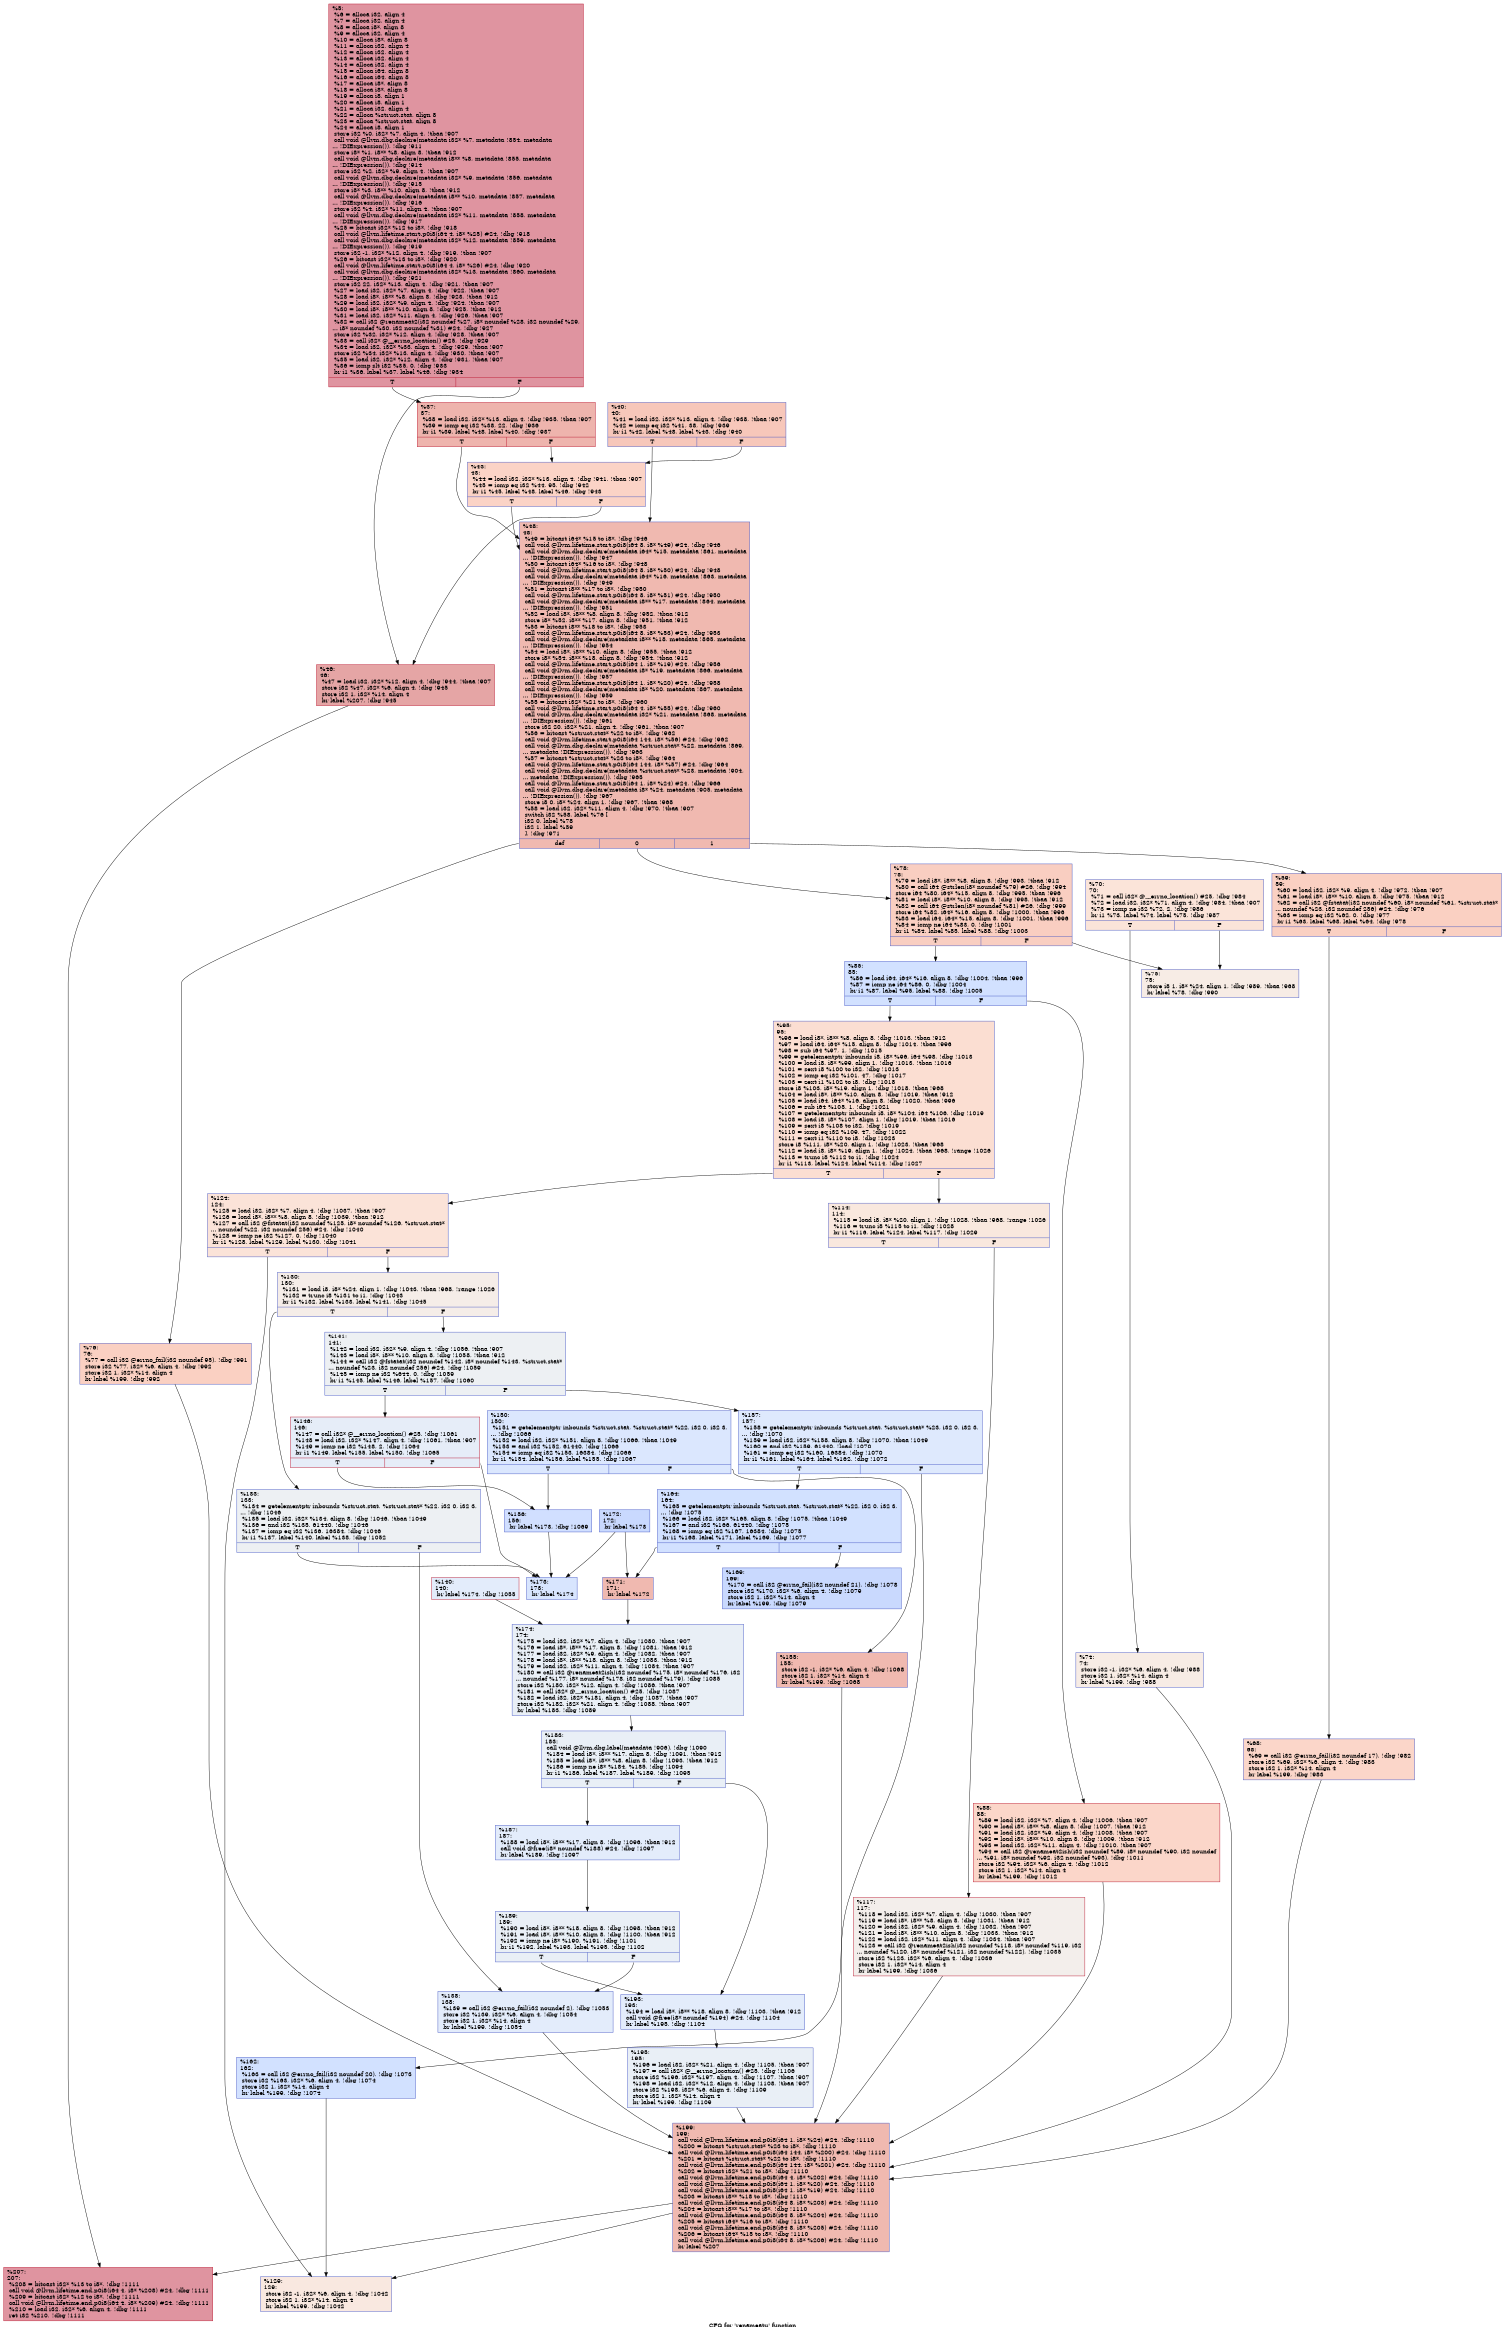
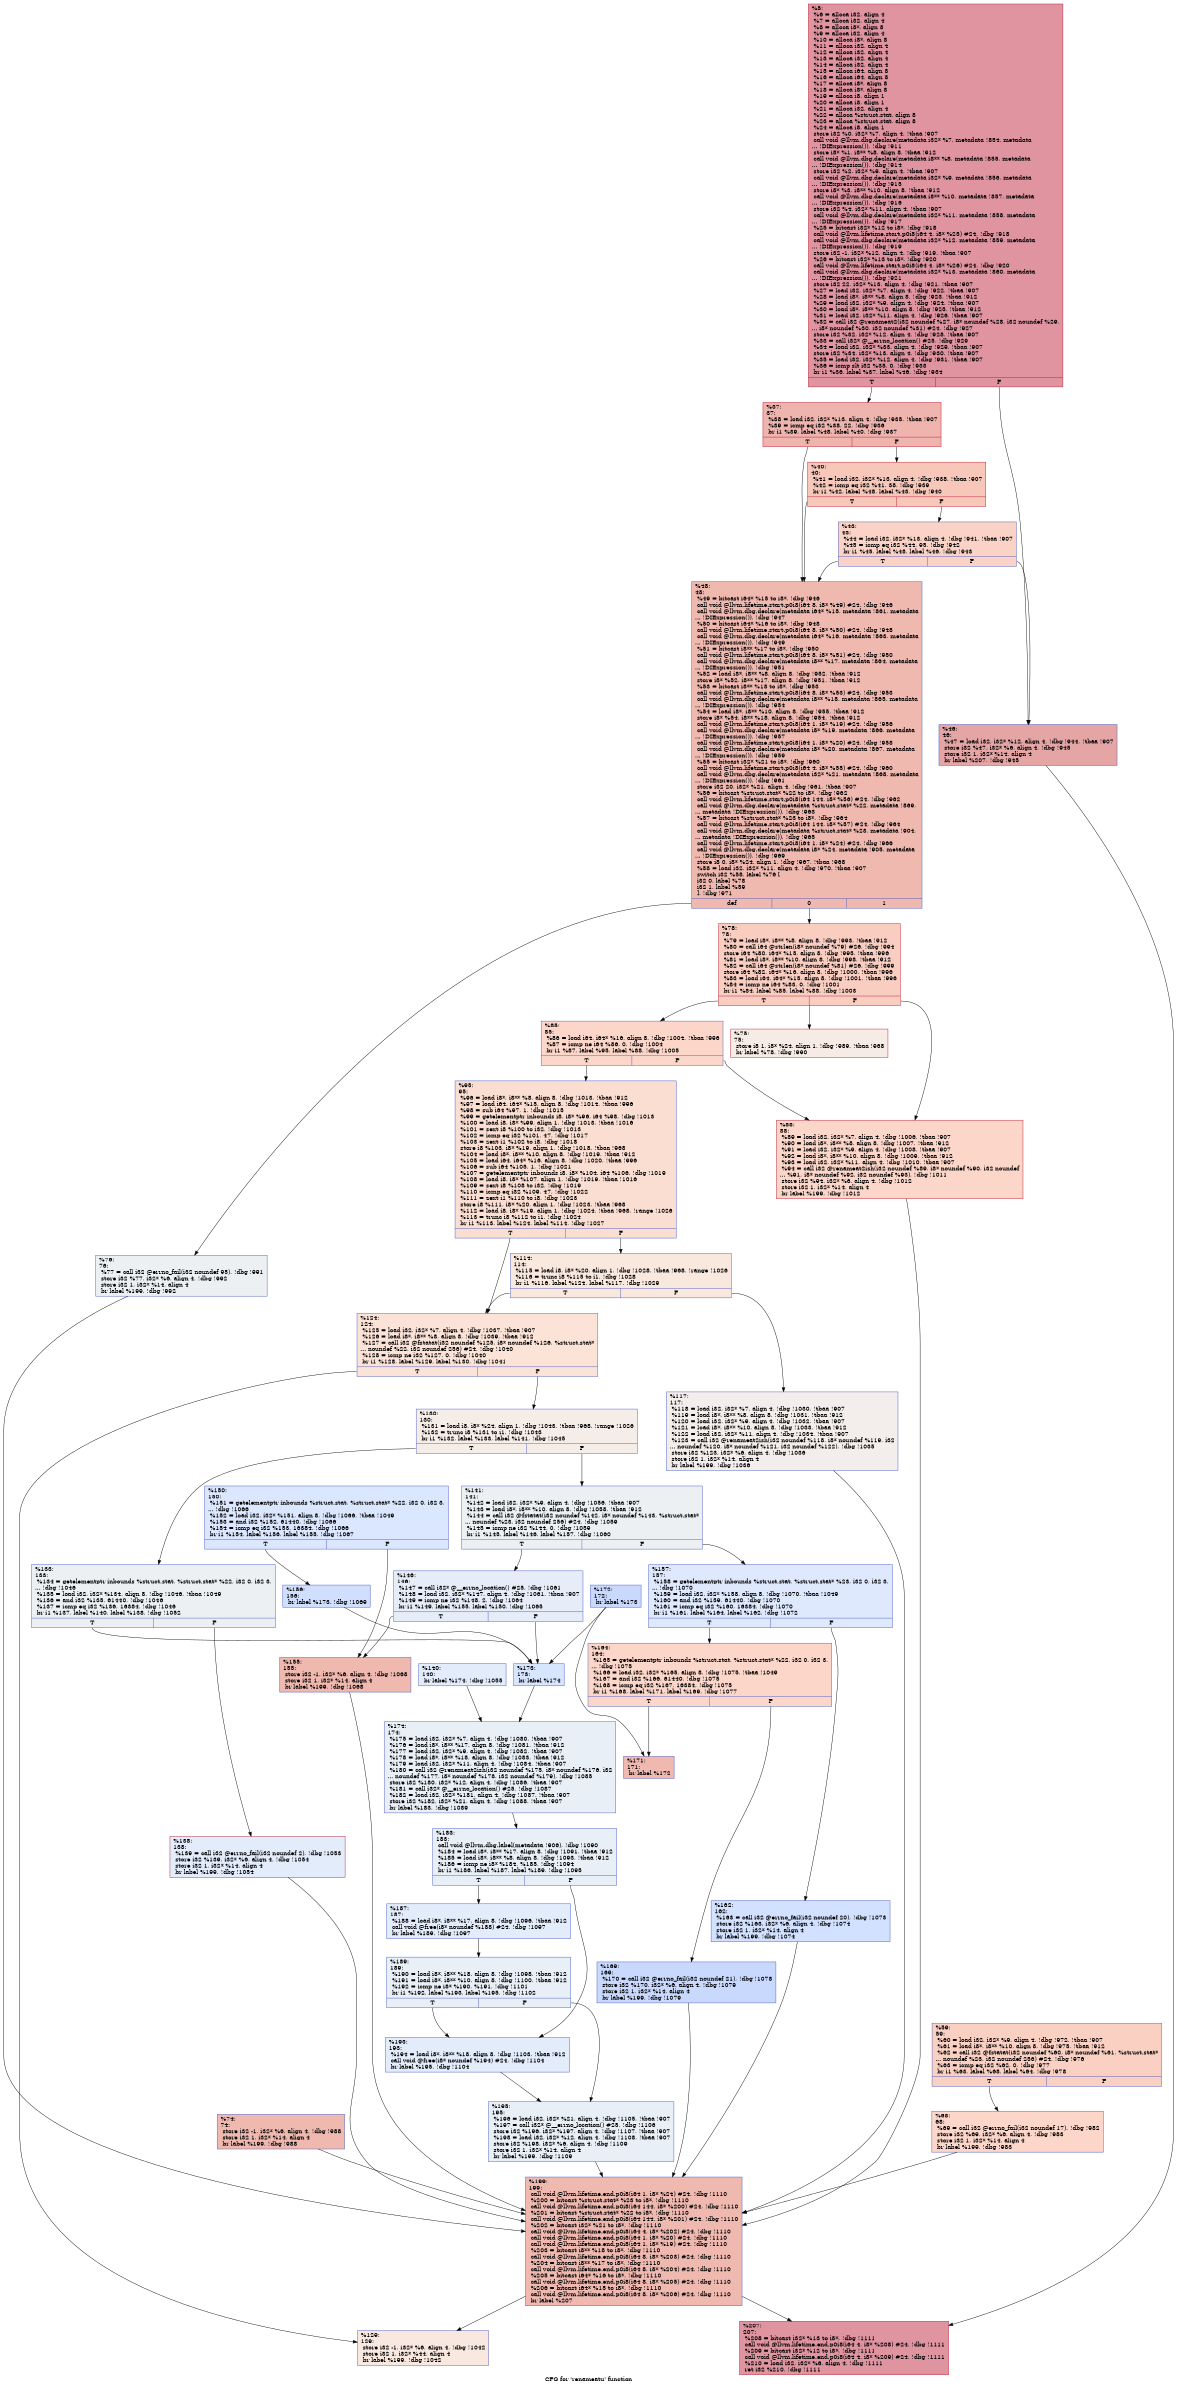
node "%40:": color #3d50c3ff -> #b70d28ff
edge "%37:" -> "%43:": now "%37:" -> "%40:"
node "%46:": color #b70d28ff -> #3d50c3ff
node "%48:": text "... !DIExpression()), !dbg !967" -> "... !DIExpression()), !dbg !969"
edge "%48:" -> "%59:": removed
node "%78:": color #3d50c3ff -> #b70d28ff
node "%70:": removed
node "%85:": fillcolor #9abbff70 -> #f6a38570
node "%75:": color #3d50c3ff -> #b70d28ff
edge "%78:" -> "%88:": added
edge "%114:" -> "%124:": added
node "%76:": fillcolor #f3947570 -> #d6dce470
node "%141:": text "%145 = icmp ne i32 %644, 0, !dbg !1059" -> "%145 = icmp ne i32 %144, 0, !dbg !1059"
node "%146:": color #b70d28ff -> #3d50c3ff
node "%157:": text "%160 = and i32 %159, 61440, !load !1070" -> "%160 = and i32 %159, 61440, !dbg !1070"
edge "%146:" -> "%156:": now "%146:" -> "%155:"
node "%164:": fillcolor #9abbff70 -> #f6a38570
node "%140:": color #b70d28ff -> #3d50c3ff
edge "%171:" -> "%174:": now "%173:" -> "%174:"
node "%74:": fillcolor #ecd3c570 -> #de614d70
node "%117:": color #b70d28ff -> #3d50c3ff
edge "%189:" -> "%138:": now "%189:" -> "%195:"
node "%138:": color #3d50c3ff -> #b70d28ff
edge "%169:" -> "%199:": added
edge "%162:" -> "%129:": now "%162:" -> "%199:"
node "%129:": text "store i32 1, i32* %14, align 4" -> "store i32 1, i32* %44, align 4"
